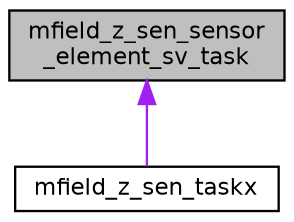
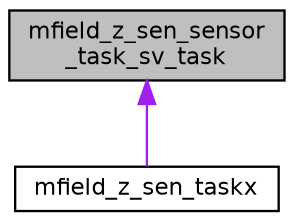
node "mfield_z_sen_sensor _element_sv_task": label "mfield_z_sen_sensor _element_sv_task" -> "mfield_z_sen_sensor _task_sv_task"
